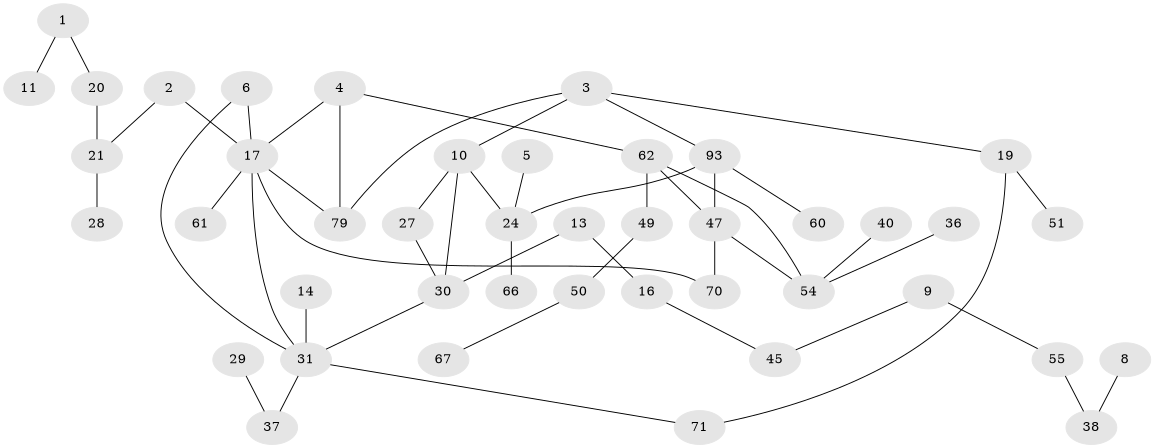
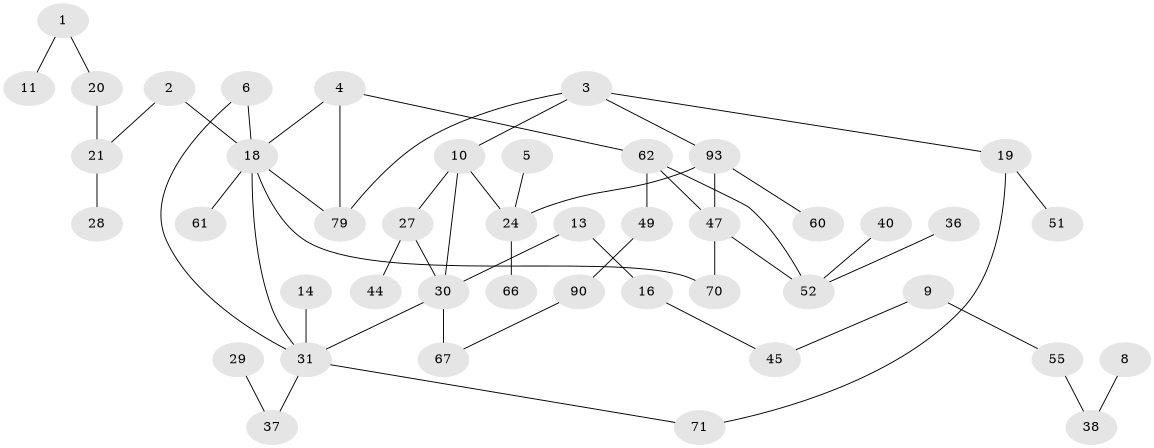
node "17": label "17" -> "18"
node "44": added
node "50": label "50" -> "90"
node "54": label "54" -> "52"
edge "30" -- "67": added
